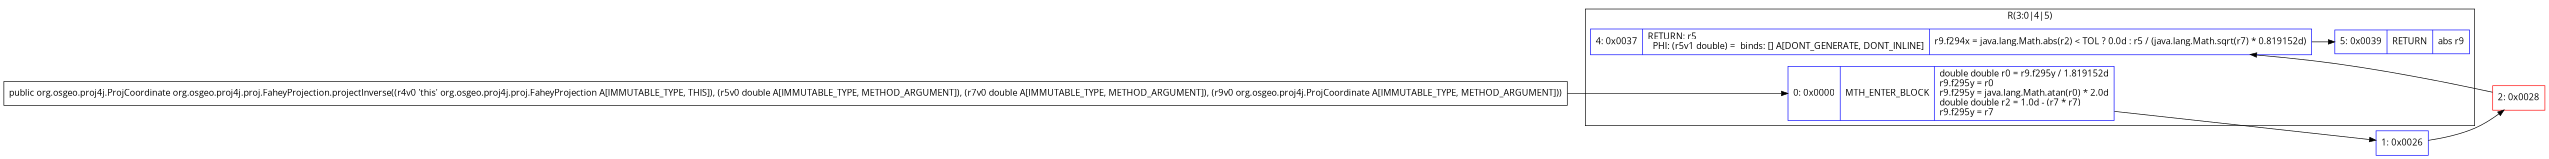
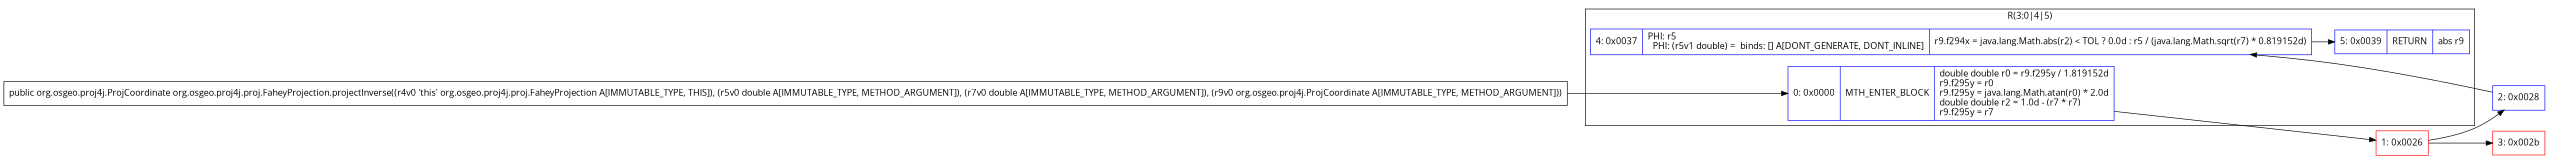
node "4: 0x0037": text "RETURN: r5" -> "PHI: r5"
node "2: 0x0028": color red -> blue
node "1: 0x0026": color blue -> red
node "3: 0x002b": added
